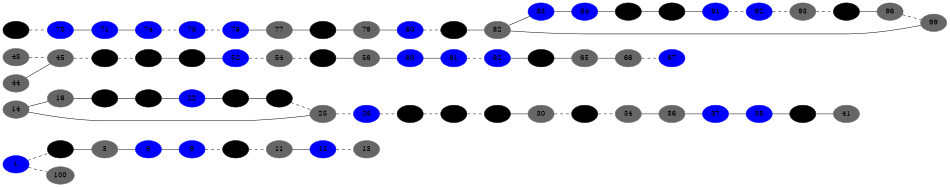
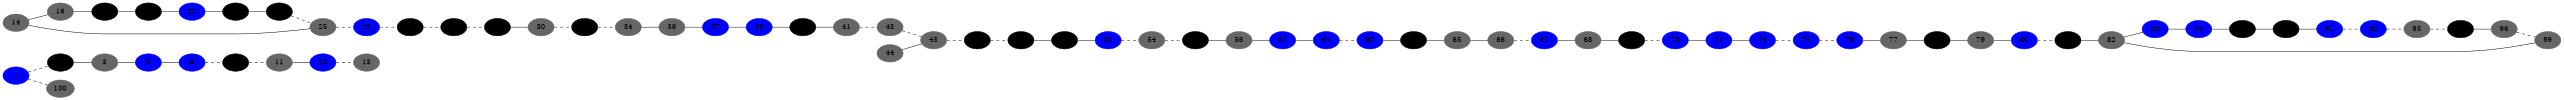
edge "41" -- "43": added
node "68": added
